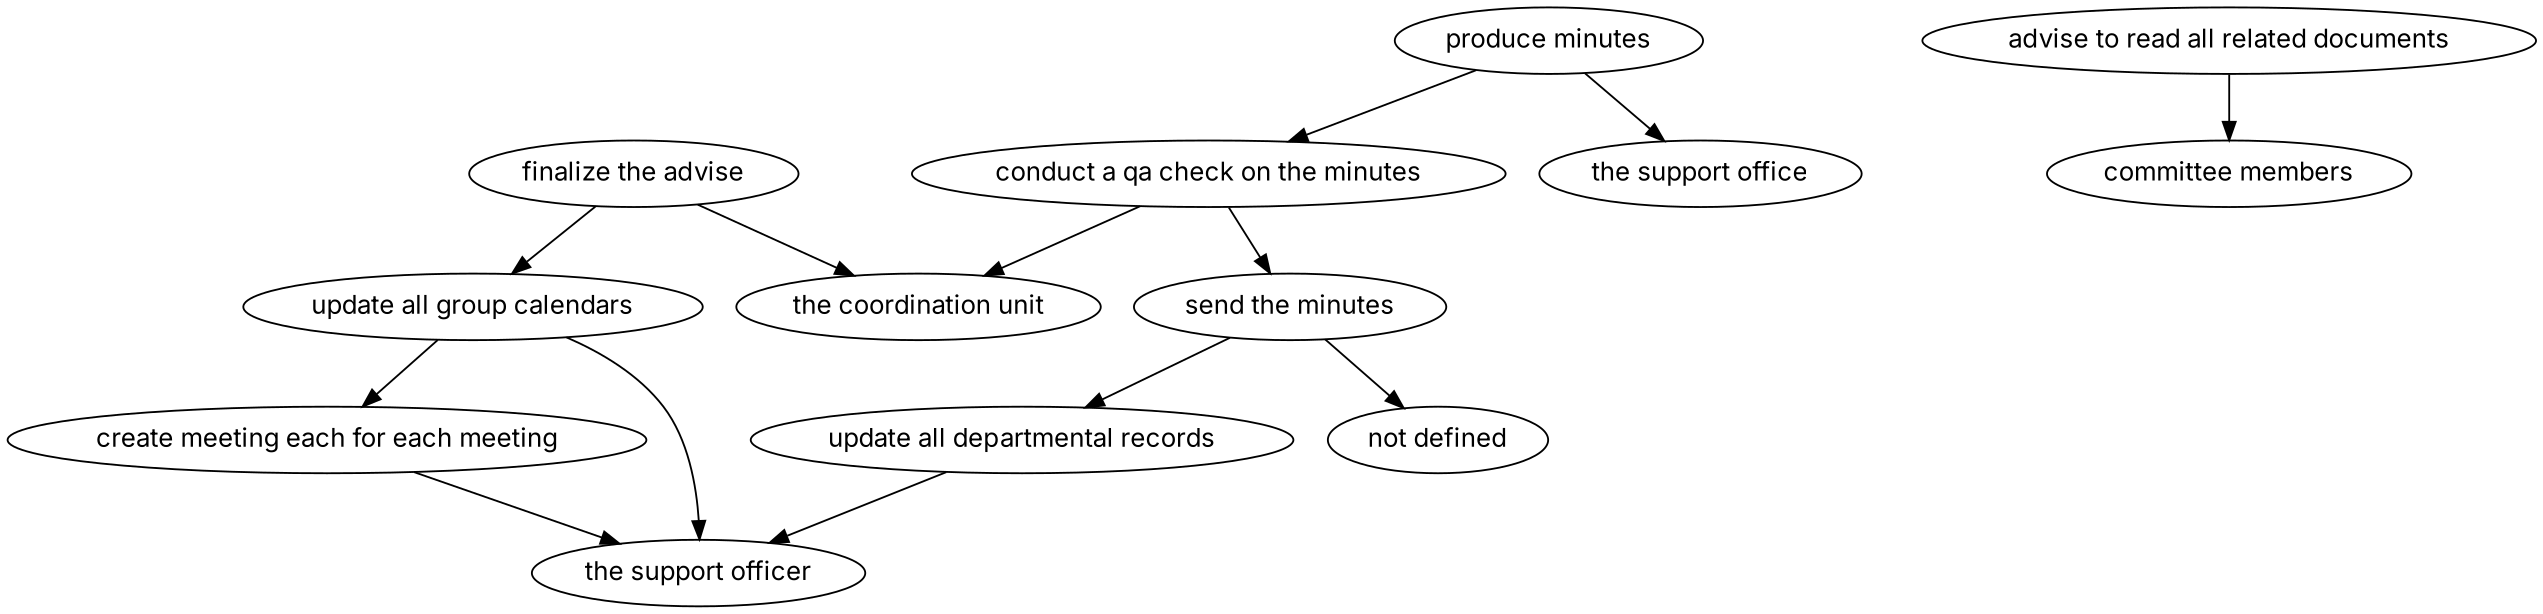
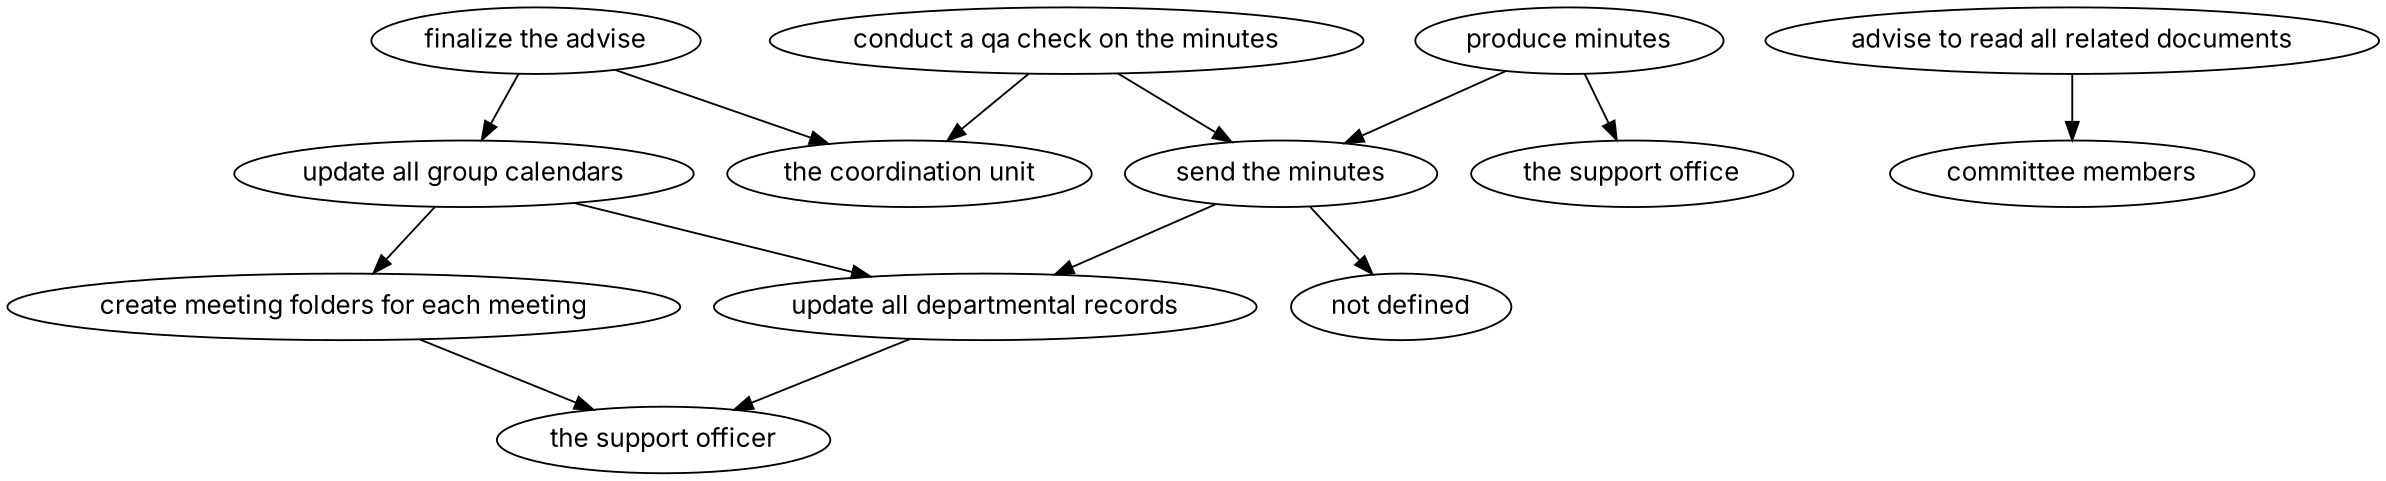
edge "produce minutes" -> "conduct a qa check on the minutes": now "produce minutes" -> "send the minutes"
edge "update all group calendars" -> "the support officer": now "update all group calendars" -> "update all departmental records"
node "create meeting each for each meeting": label "create meeting each for each meeting" -> "create meeting folders for each meeting"
